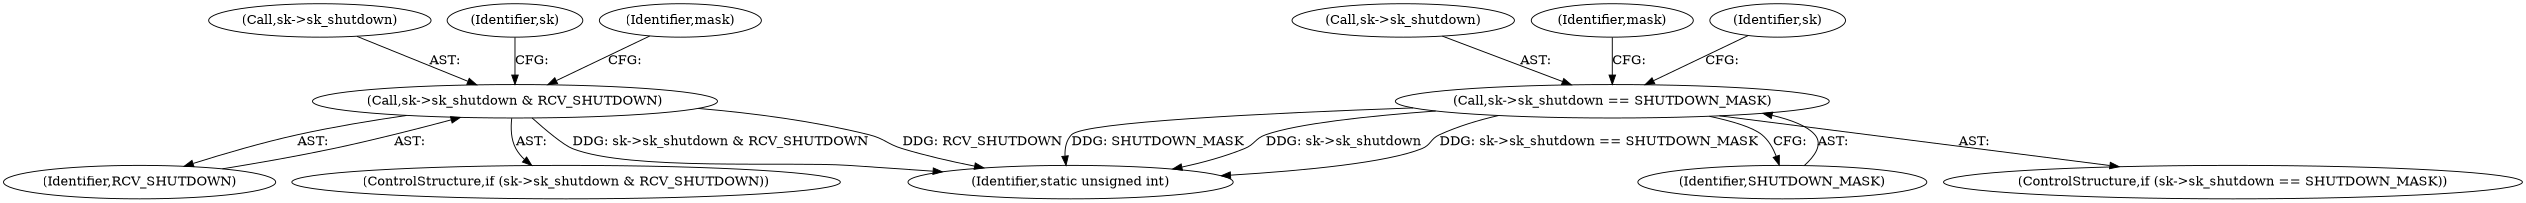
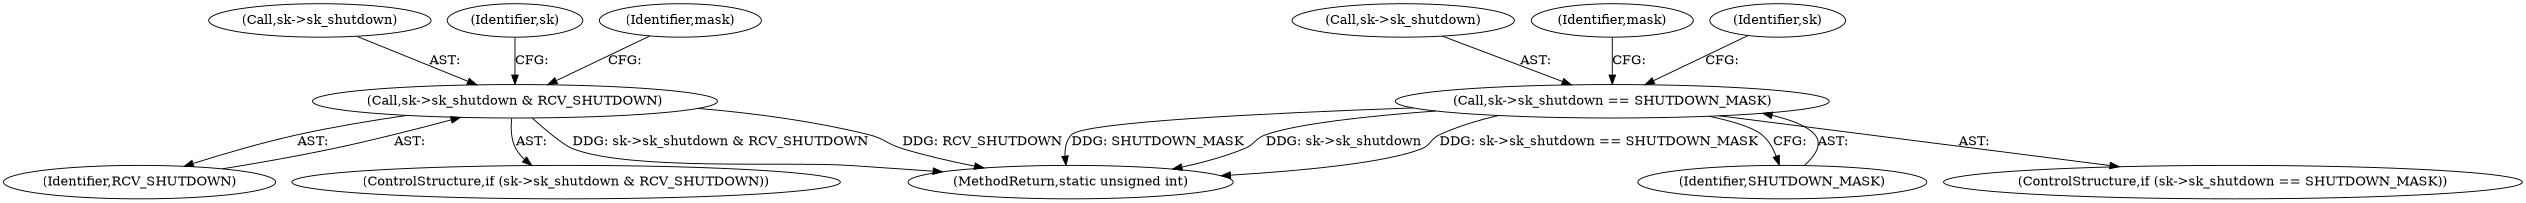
node "(Identifier,static unsigned int)": label "(Identifier,static unsigned int)" -> "(MethodReturn,static unsigned int)"
